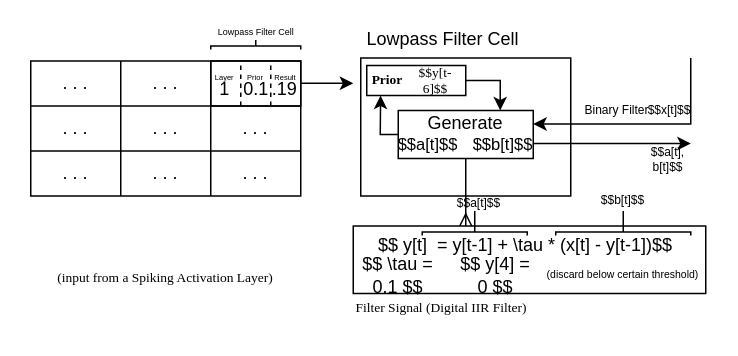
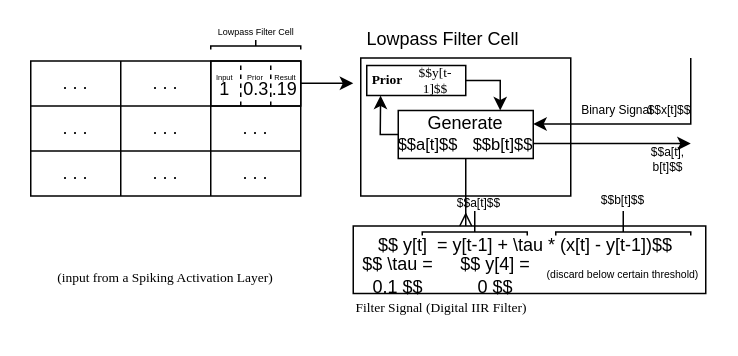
node "Layer": label "Layer" -> "Input"
node "$$y[t-6]$$": label "$$y[t-6]$$" -> "$$y[t-1]$$"
node "0.1": label "0.1" -> "0.3"
node "Binary Filter": label "Binary Filter" -> "Binary Signal"
